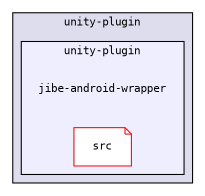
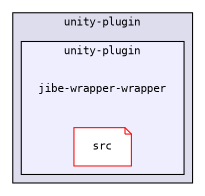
node "jibe-android-wrapper": label "jibe-android-wrapper" -> "jibe-wrapper-wrapper"
